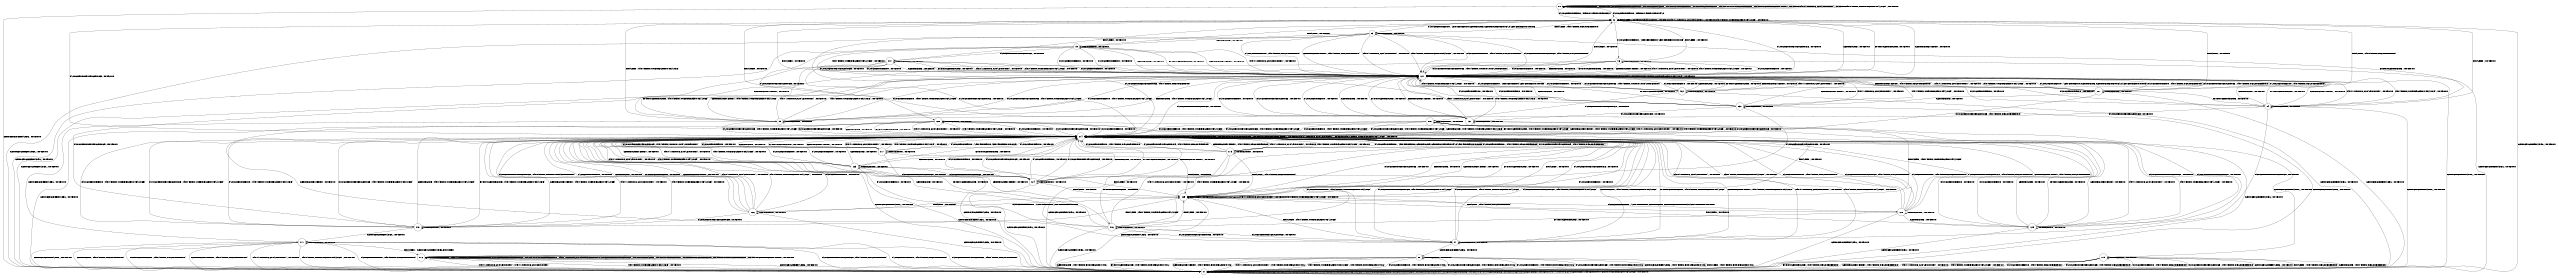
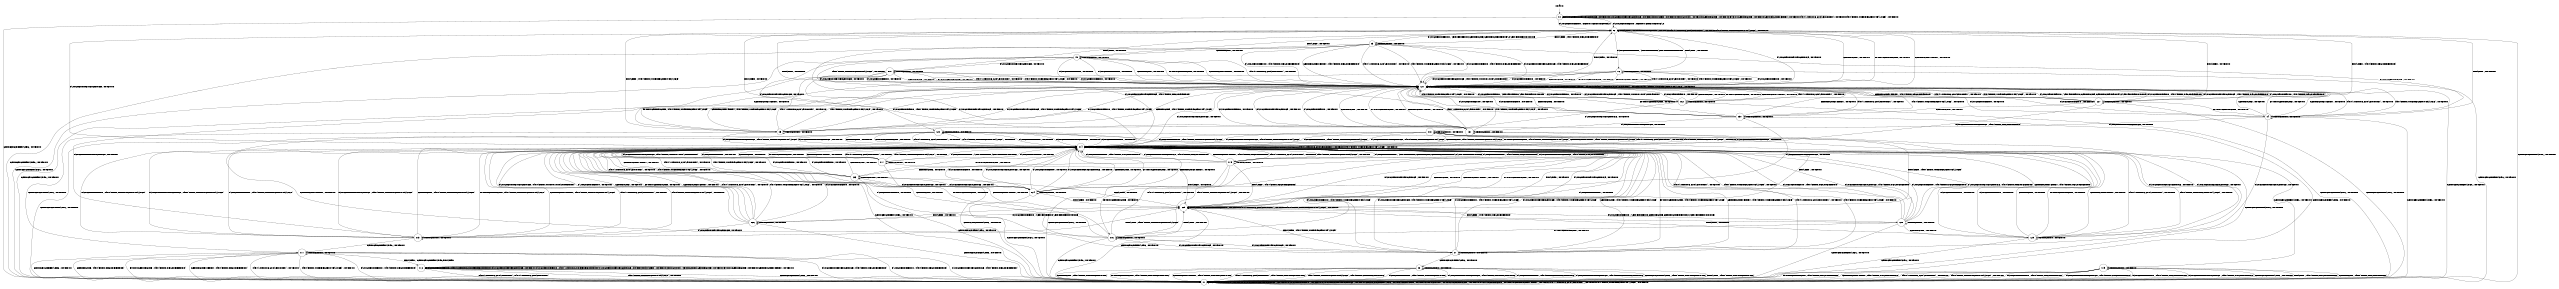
node "__start0": added
